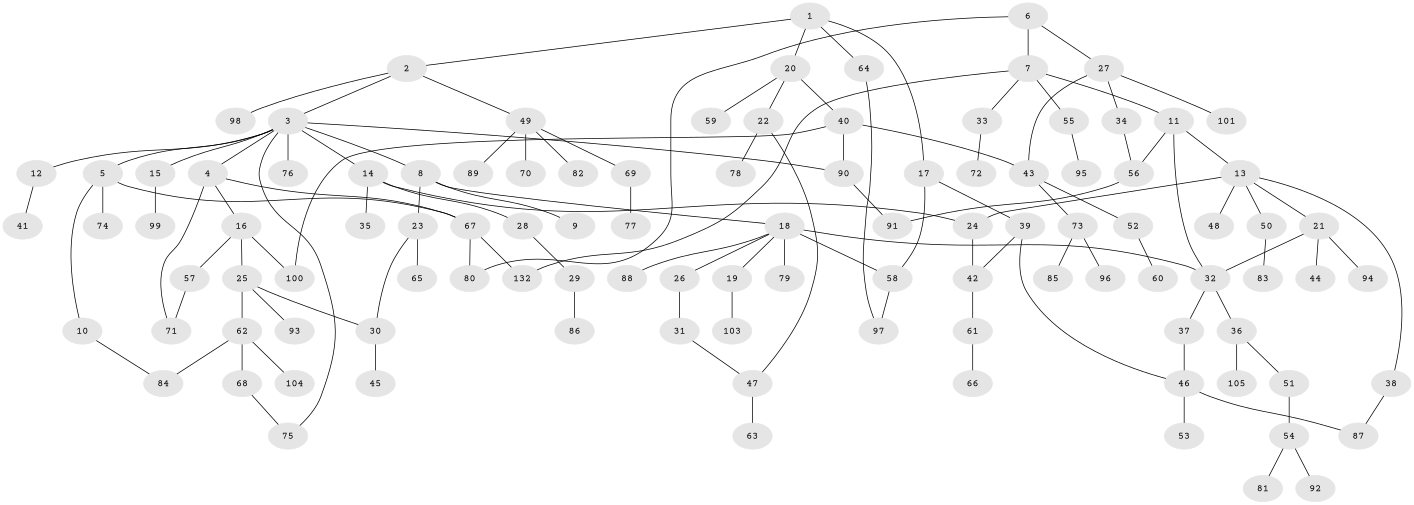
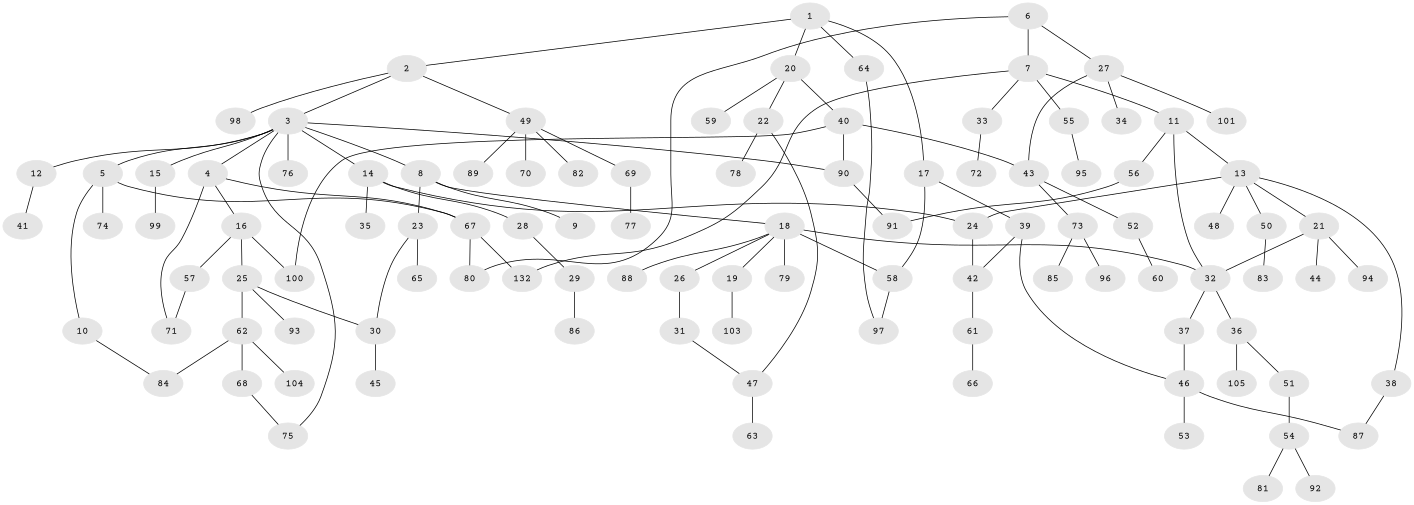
edge "34" -- "56": removed
